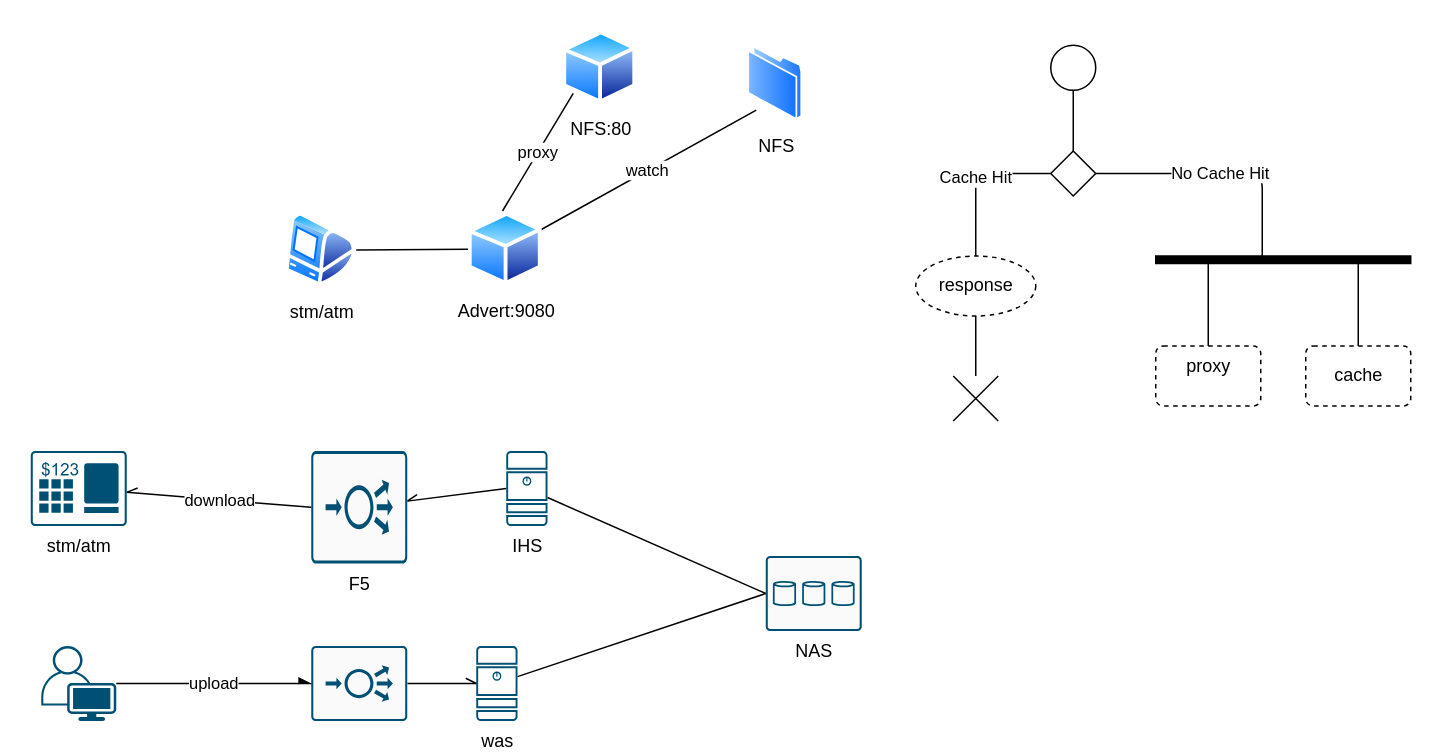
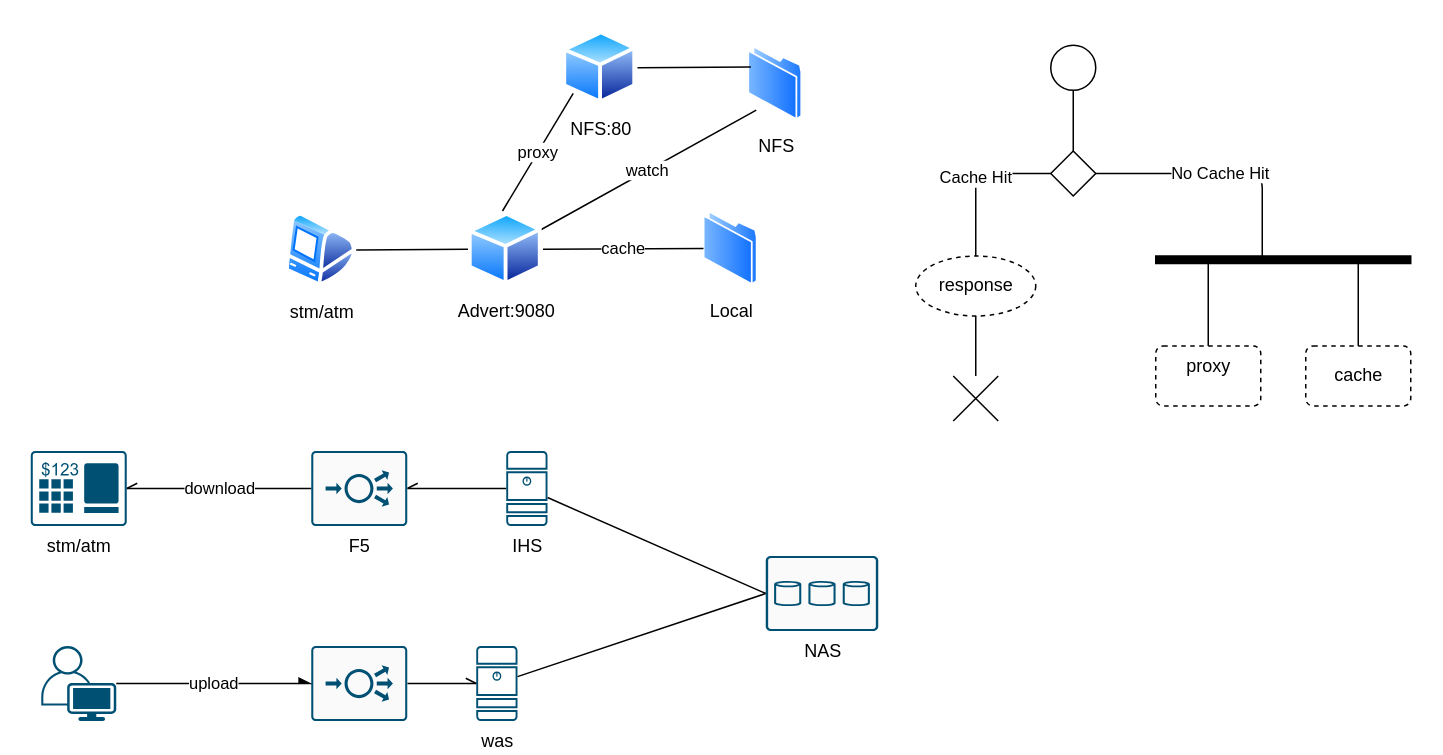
edge "NFS:80" -- "NFS": added
node "Local": added
edge "Local" -- "Advert:9080": added, label "cache"
node "F5": size 96x113 -> 96x75
node "NAS": size 96x75 -> 113x75
